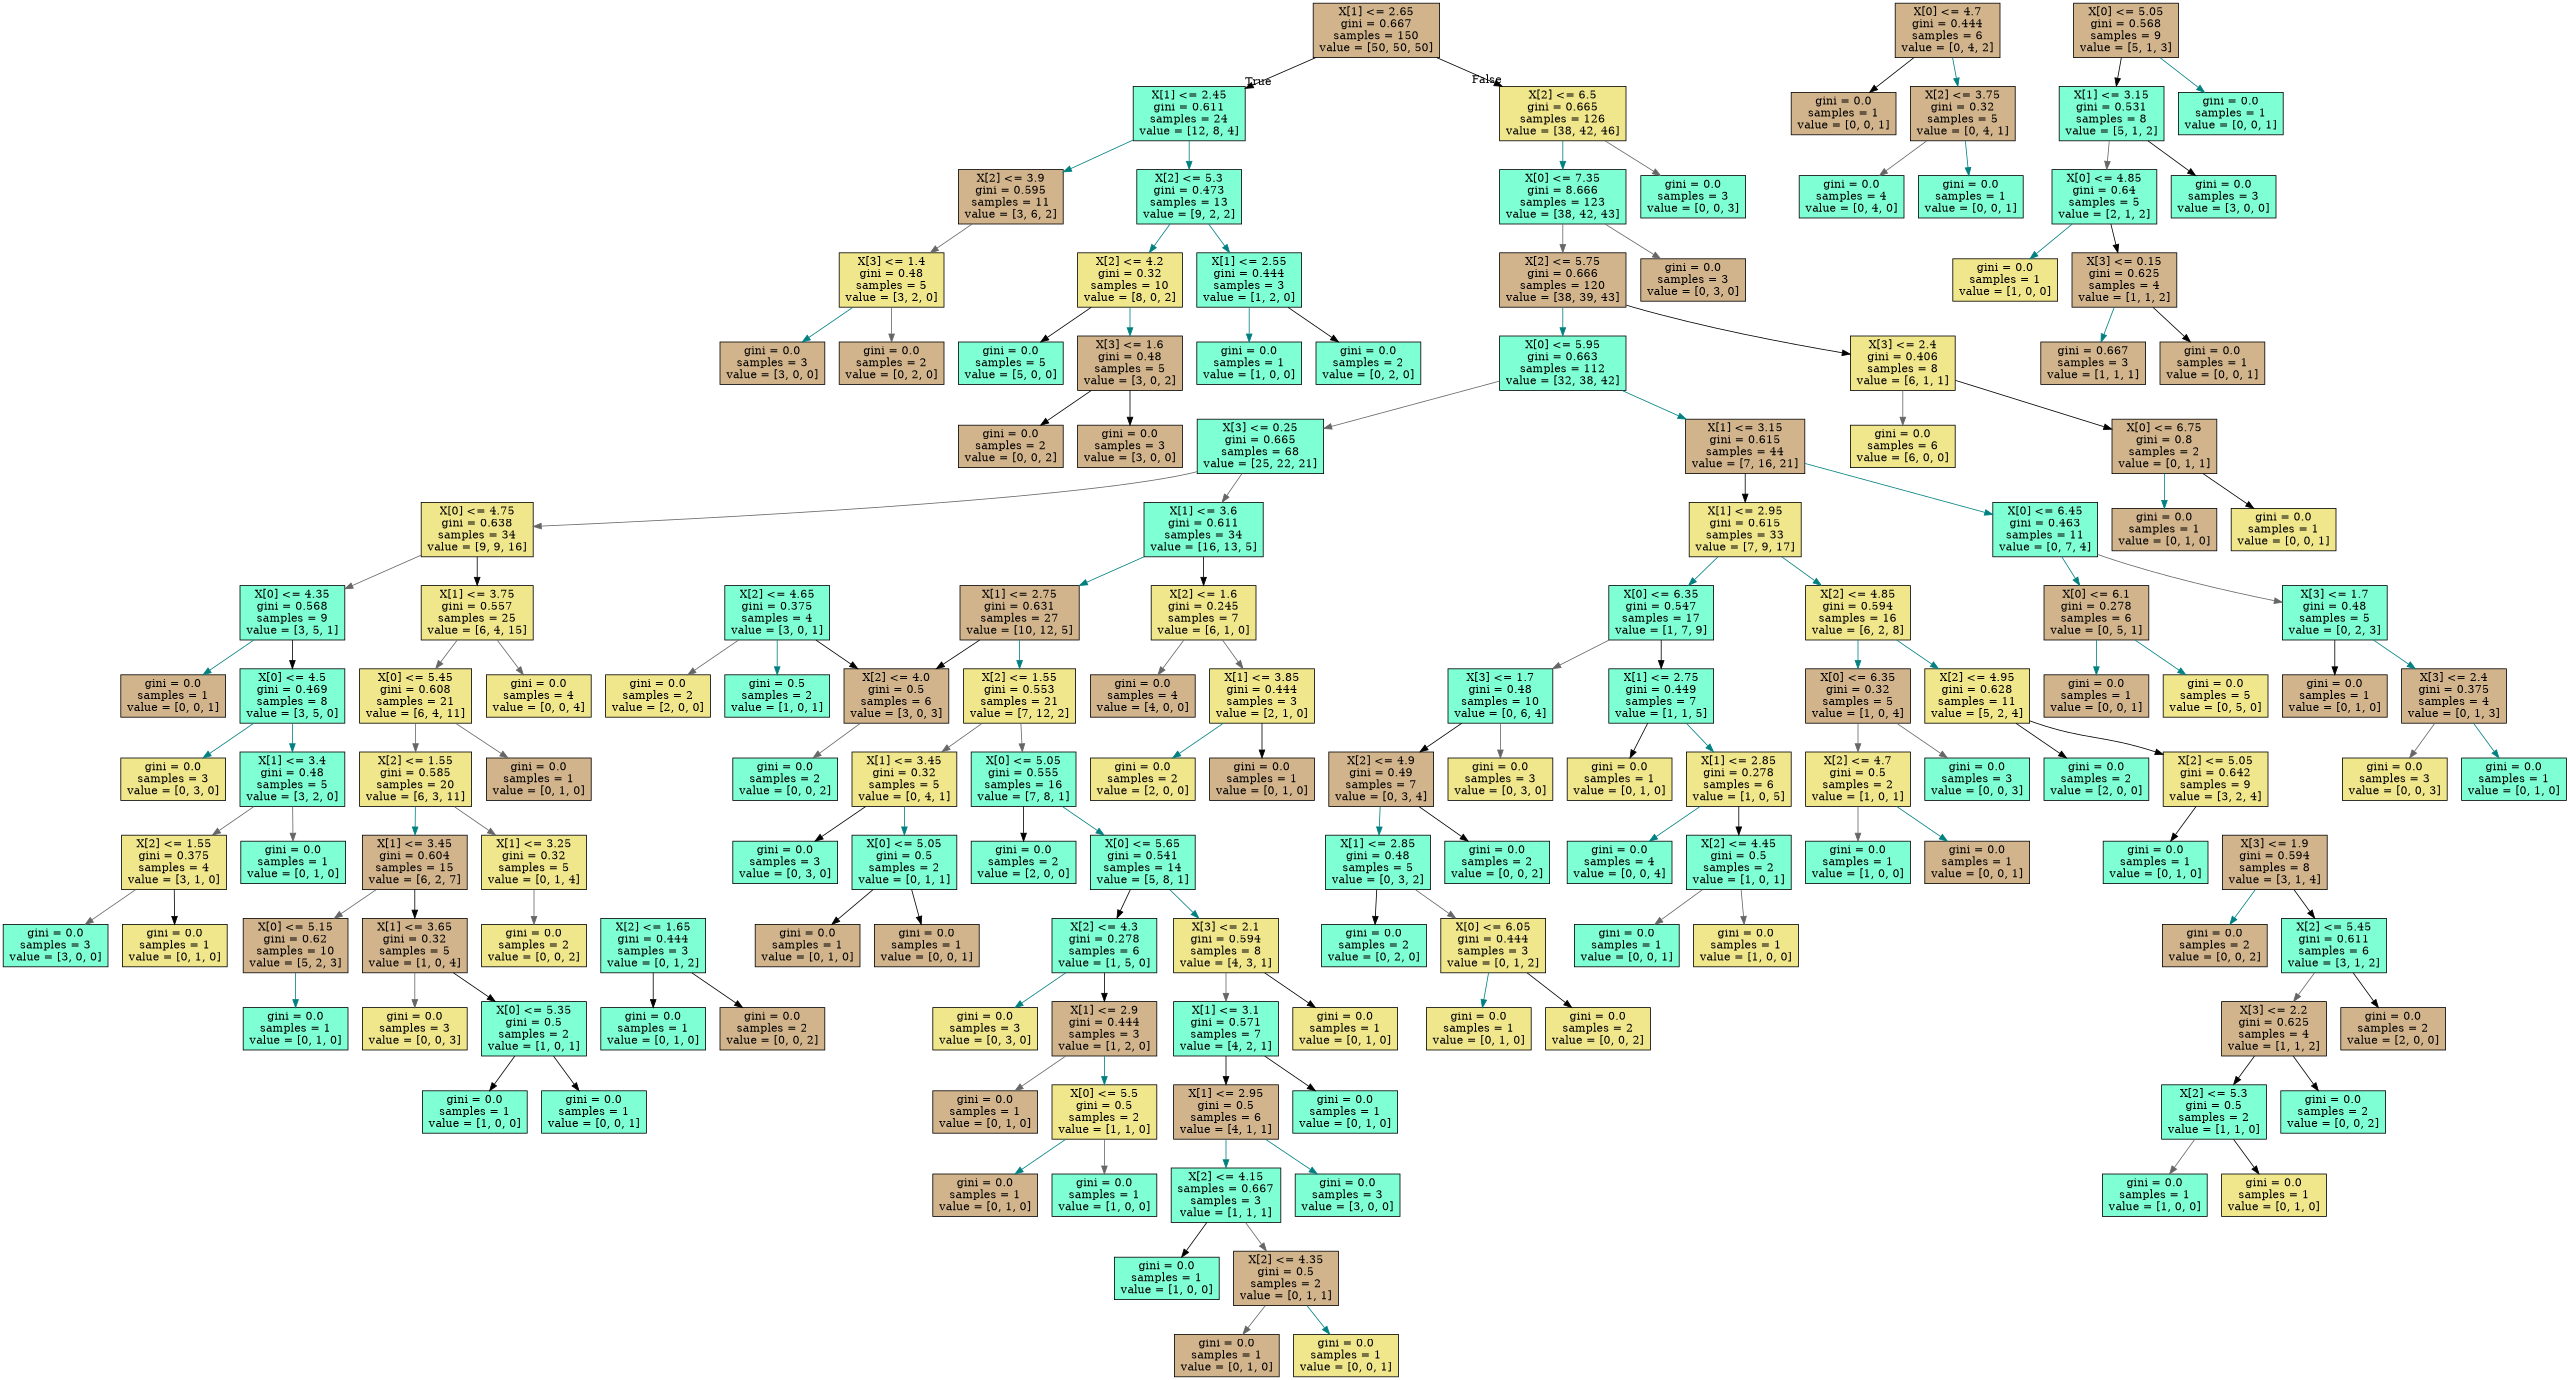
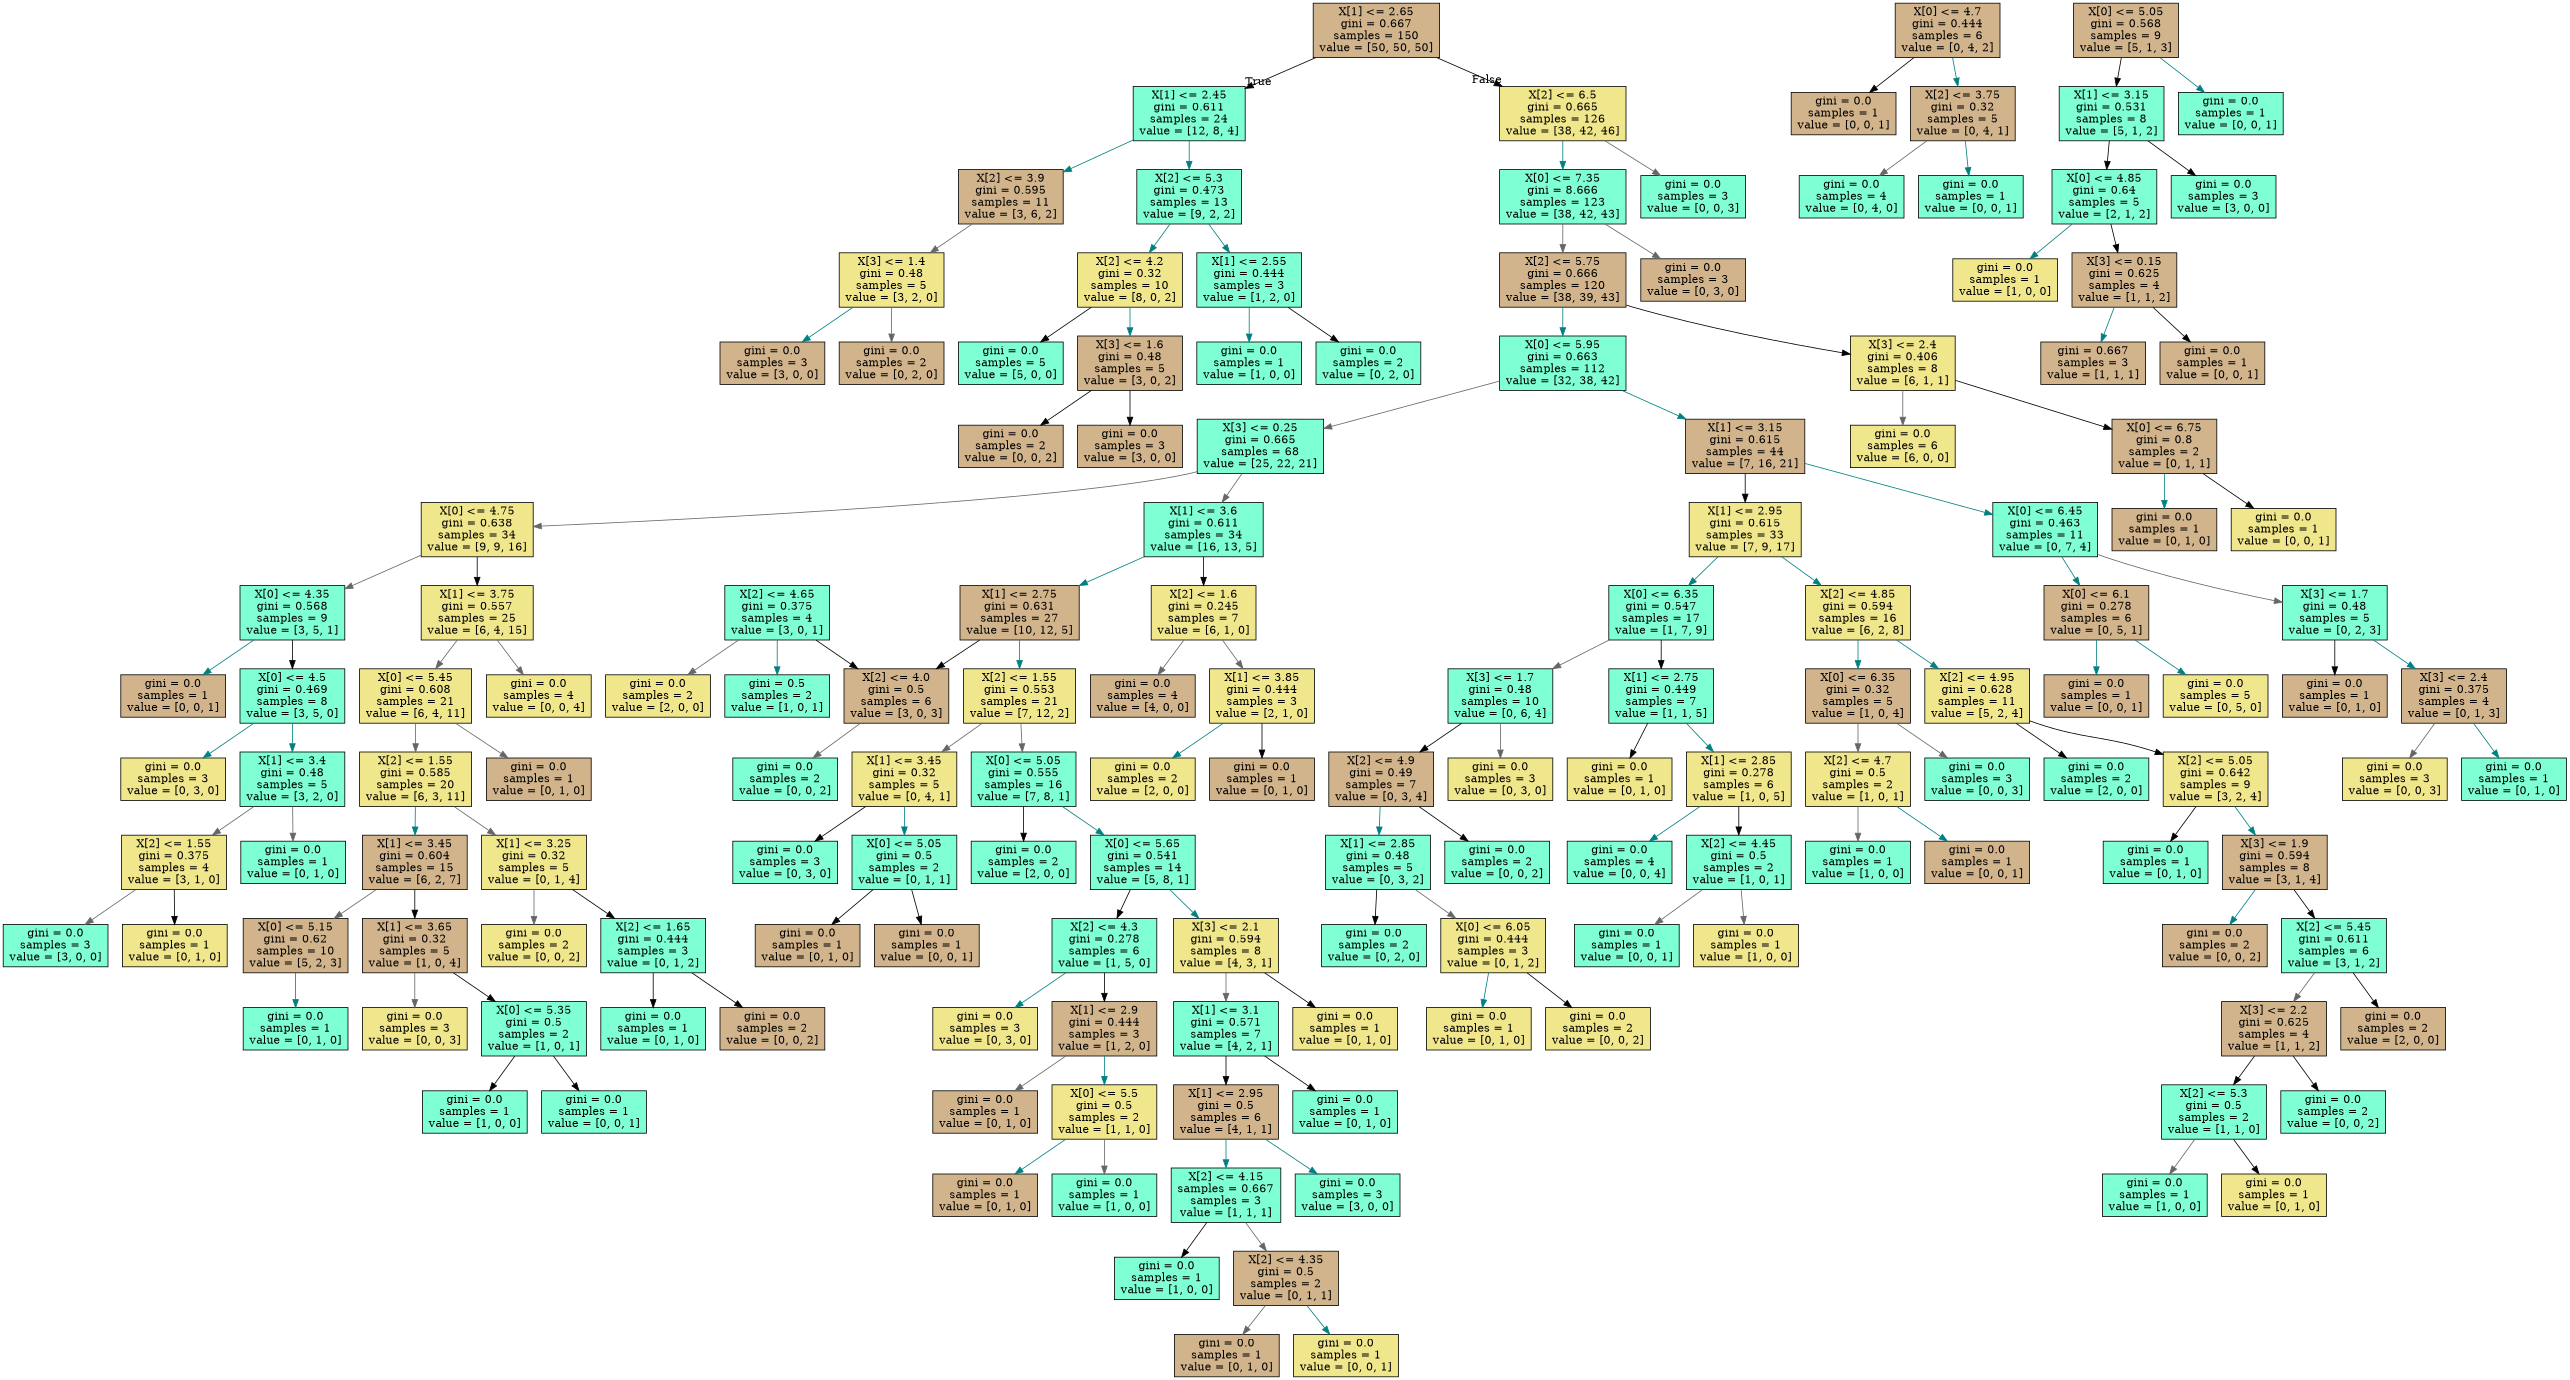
edge "X[1] <= 3.15 gini = 0.531 samples = 8 value = [5, 1, 2]" -> "X[0] <= 4.85 gini = 0.64 samples = 5 value = [2, 1, 2]": color gray40 -> black
edge "X[2] <= 5.05 gini = 0.642 samples = 9 value = [3, 2, 4]" -> "X[3] <= 1.9 gini = 0.594 samples = 8 value = [3, 1, 4]": added
edge "X[1] <= 3.25 gini = 0.32 samples = 5 value = [0, 1, 4]" -> "X[2] <= 1.65 gini = 0.444 samples = 3 value = [0, 1, 2]": added
